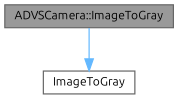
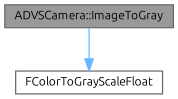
node "ImageToGray": label "ImageToGray" -> "FColorToGrayScaleFloat"
